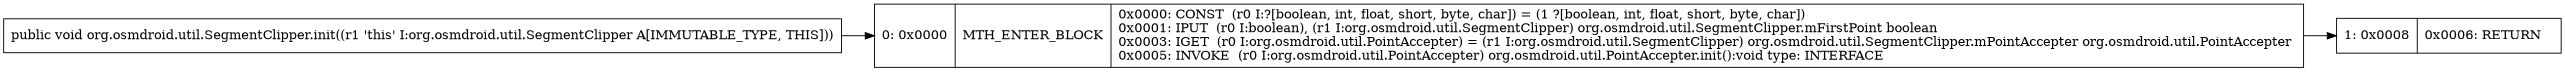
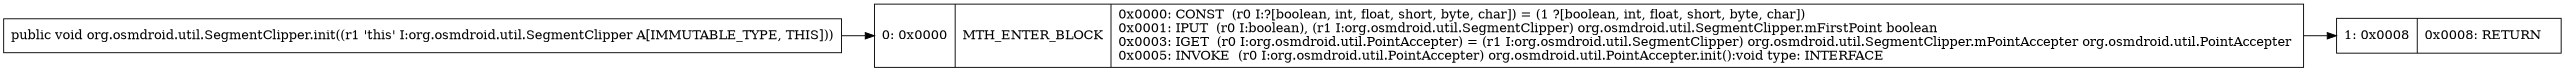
node "1: 0x0008": text "0x0006: RETURN" -> "0x0008: RETURN"
